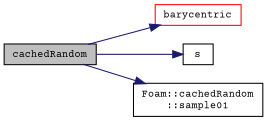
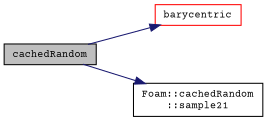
node "s": removed
node "Foam::cachedRandom ::sample01": label "Foam::cachedRandom ::sample01" -> "Foam::cachedRandom ::sample21"
